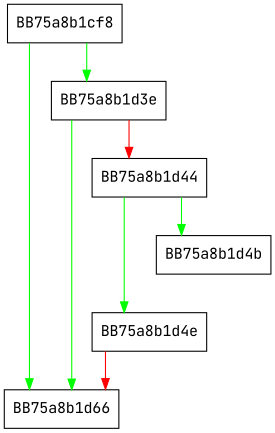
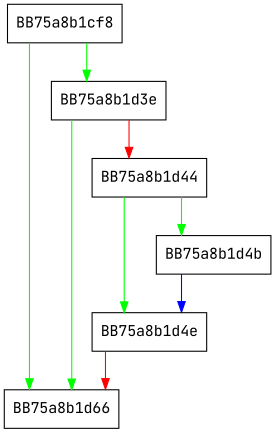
edge "BB75a8b1d4b" -> "BB75a8b1d4e": added
